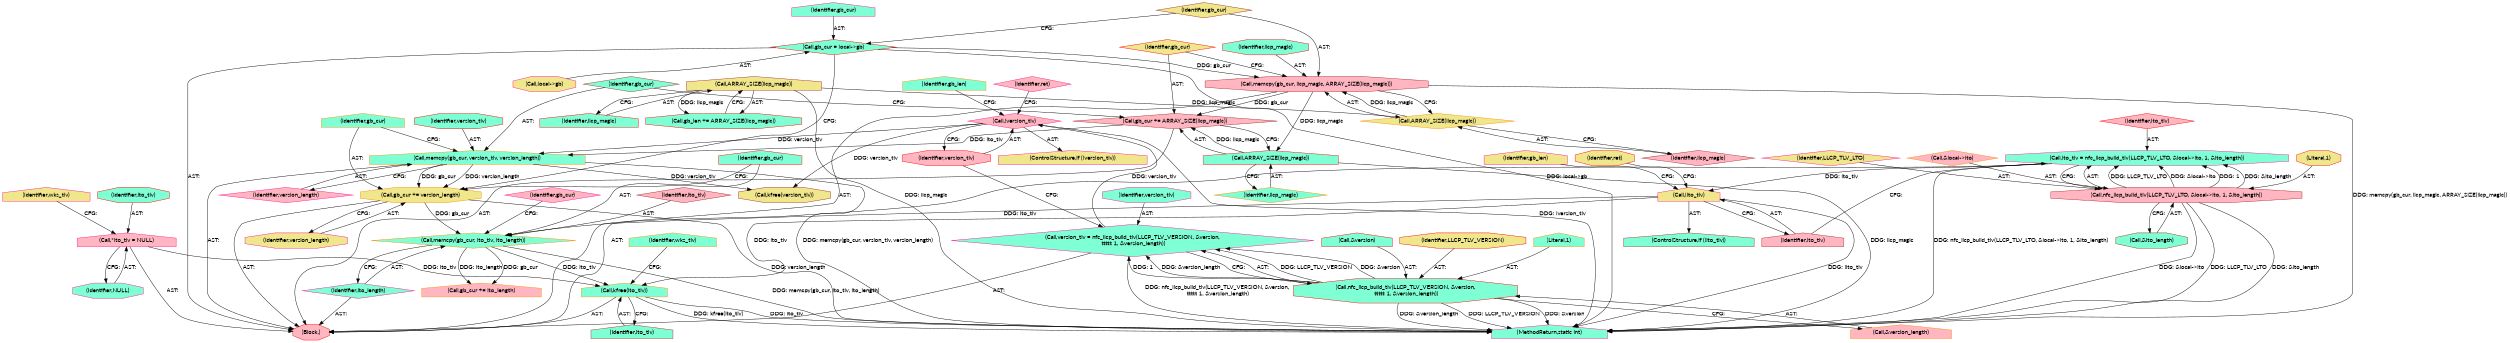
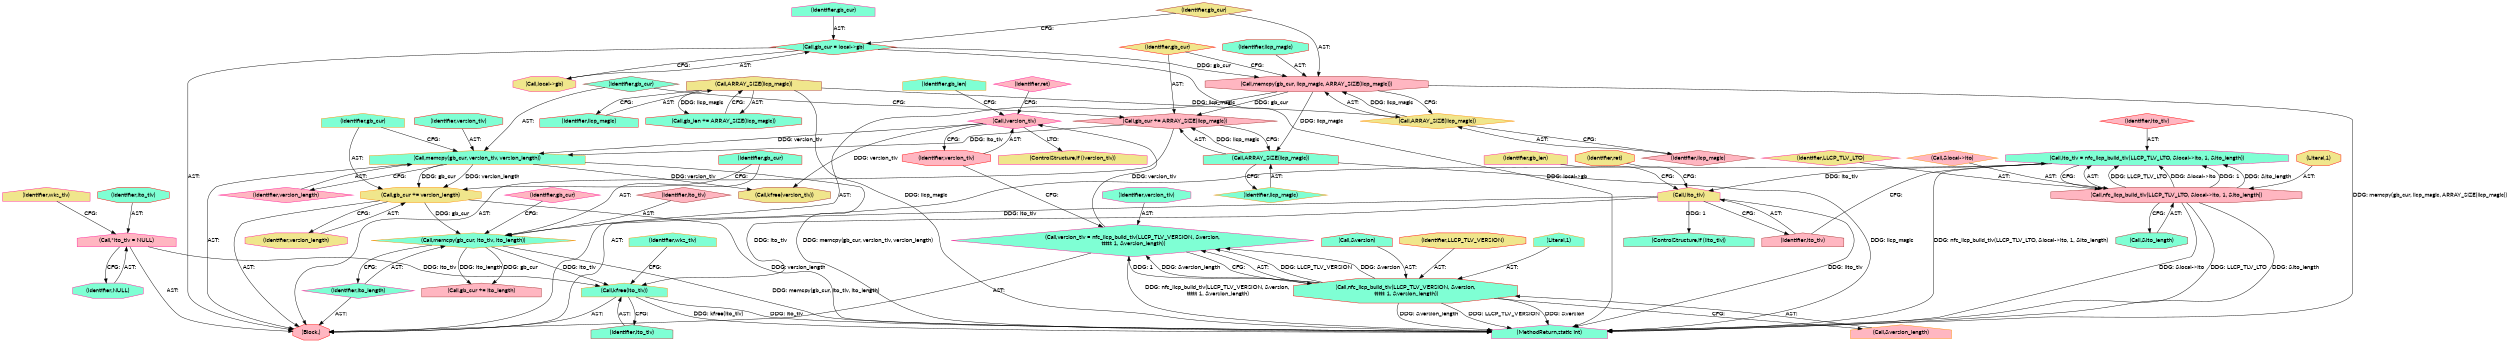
edge "(Call,!version_tlv)" -> "(ControlStructure,if (!version_tlv))": label "AST: " -> "LTO: "
edge "(Call,gb_cur = local->gb)" -> "(Call,gb_cur += version_length)": now "(Call,gb_cur = local->gb)" -> "(Call,local->gb)"
edge "(Call,!version_tlv)" -> "(MethodReturn,static int)": removed, label "DDG: !version_tlv"
edge "(Call,!lto_tlv)" -> "(ControlStructure,if (!lto_tlv))": label "AST: " -> "DDG: 1"
node "(Call,gb_cur += lto_length)": color darkorange -> brown
